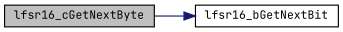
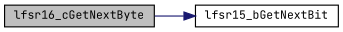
node "lfsr16_bGetNextBit": label "lfsr16_bGetNextBit" -> "lfsr15_bGetNextBit"
